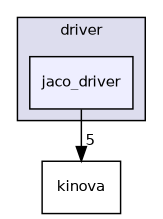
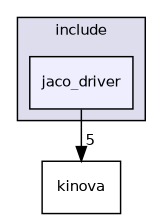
cluster "driver": label "driver" -> "include"
